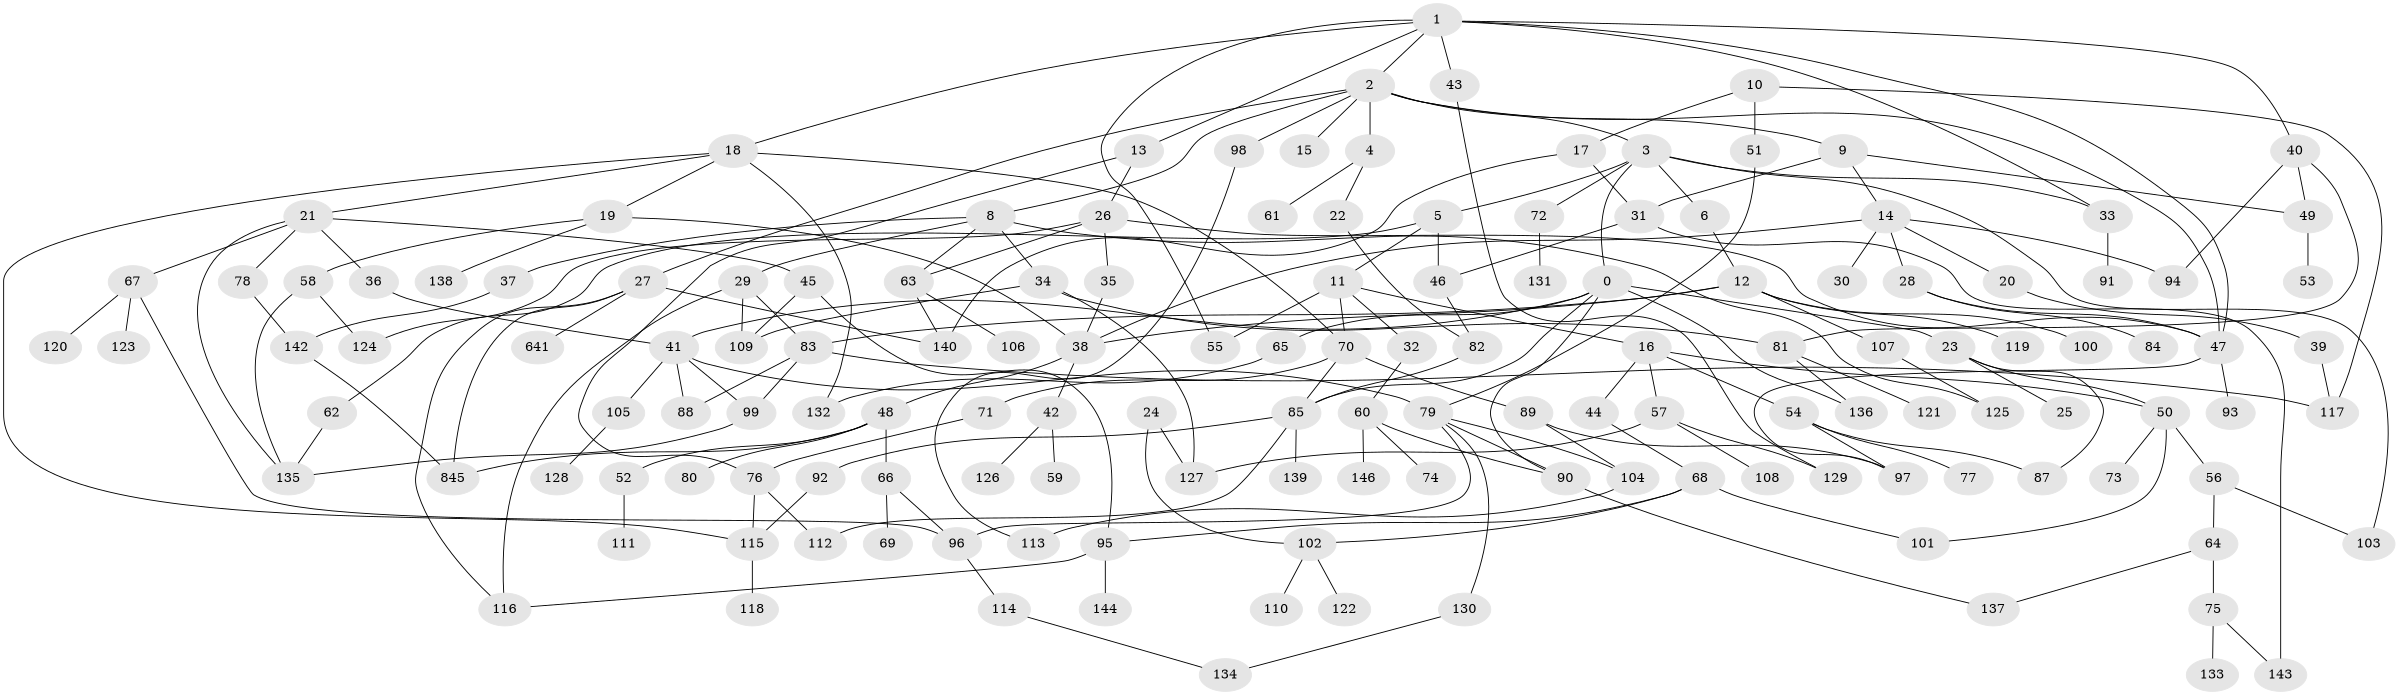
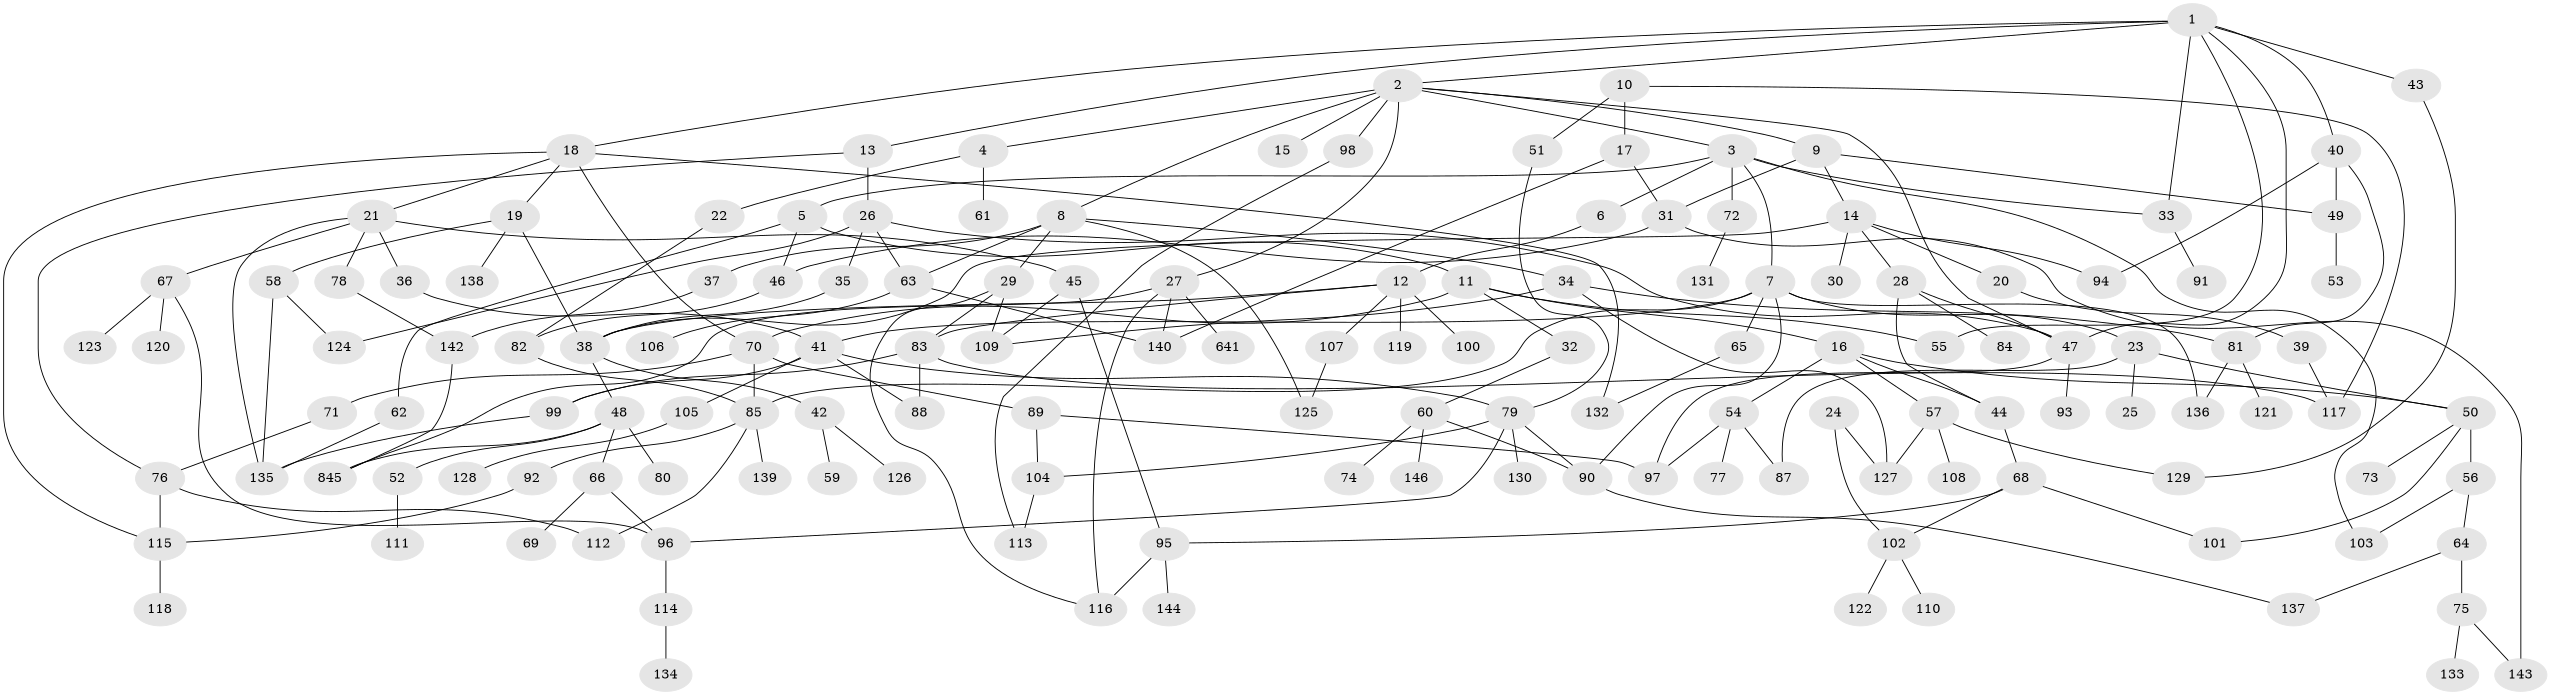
node "0": label "0" -> "7"
edge "28" -- "44": added
edge "130" -- "134": removed
